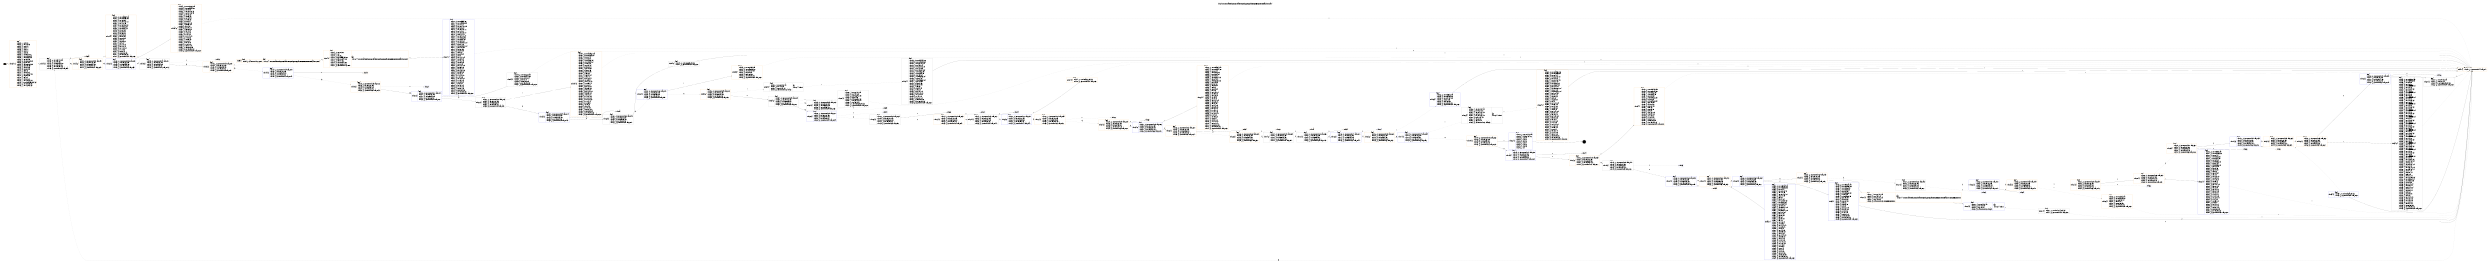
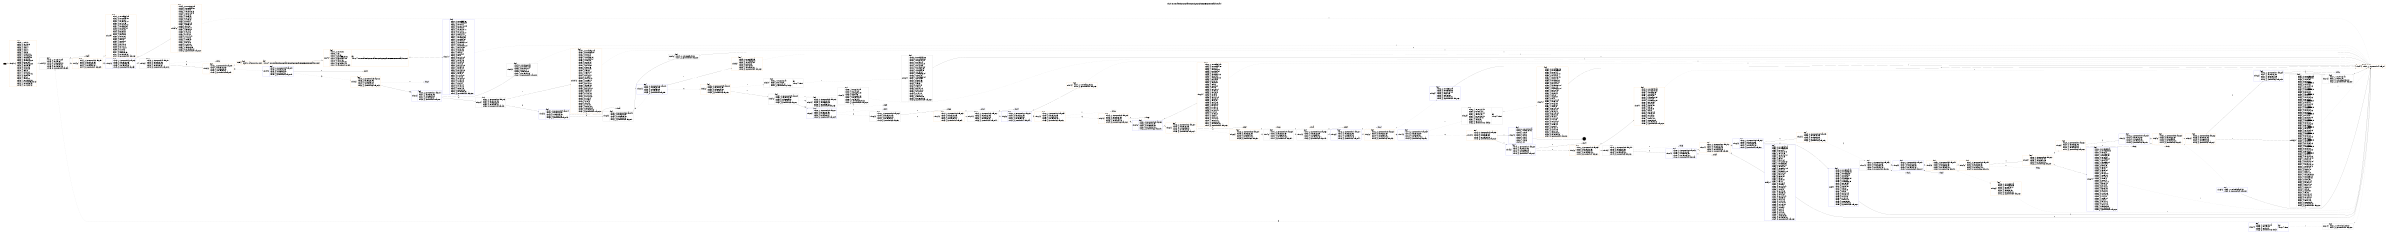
node "0x402216 [18]": removed
